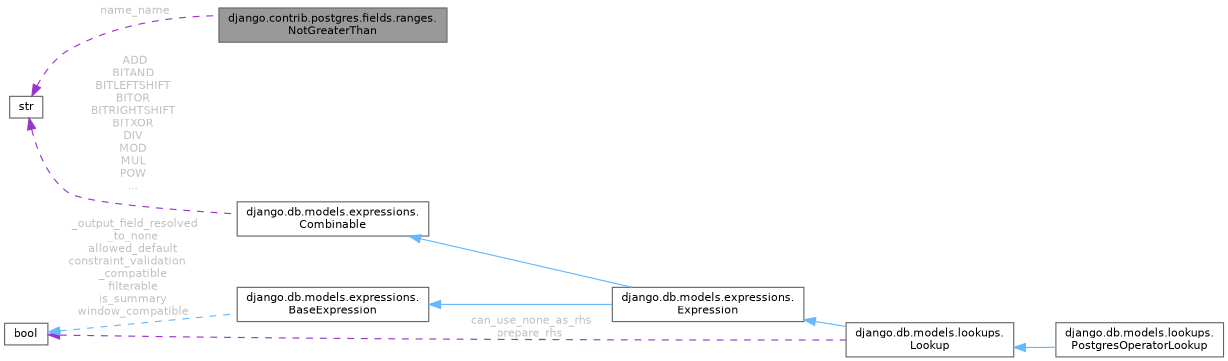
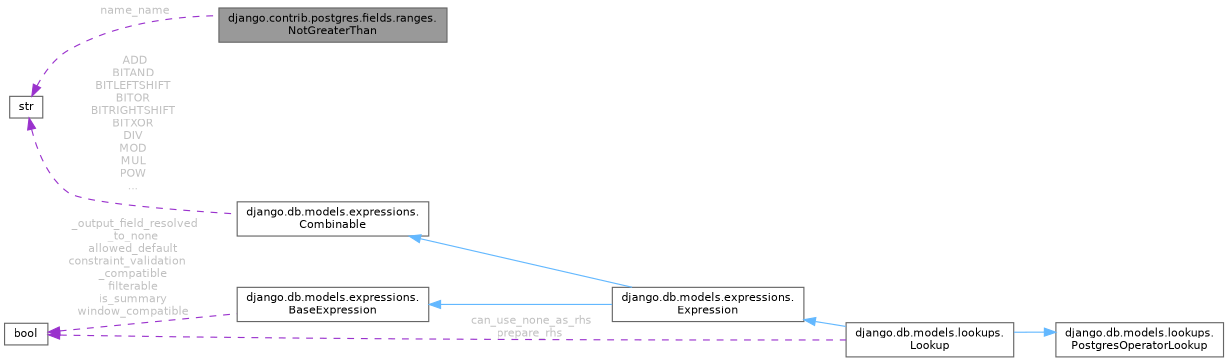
edge "django.db.models.expressions. BaseExpression" -> "bool": color steelblue1 -> darkorchid3
edge "django.db.models.lookups. PostgresOperatorLookup" -> "django.db.models.lookups. Lookup": reversed
